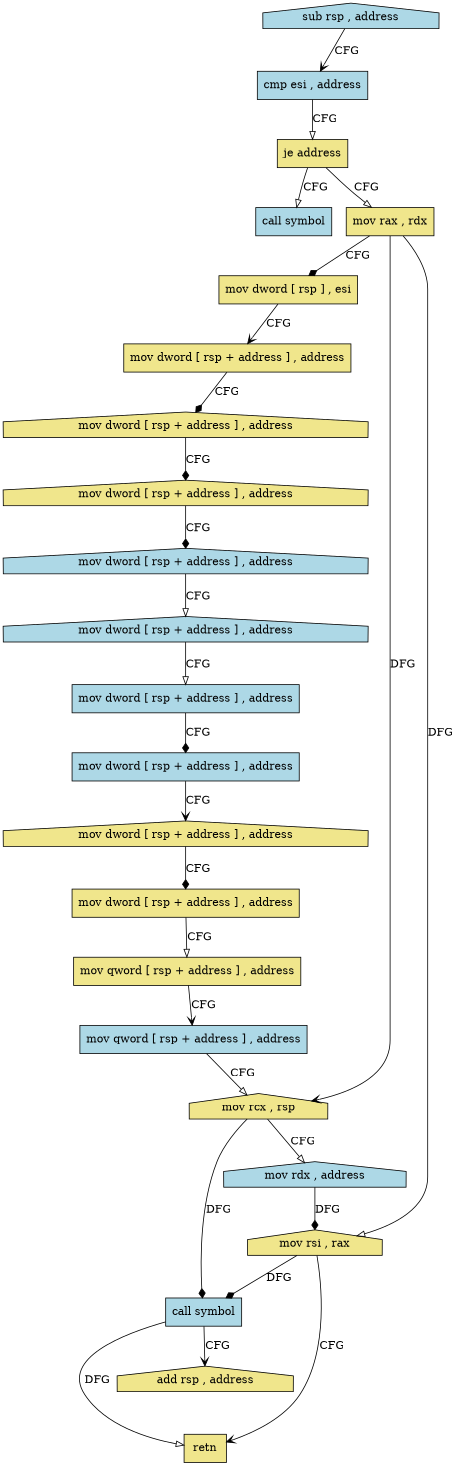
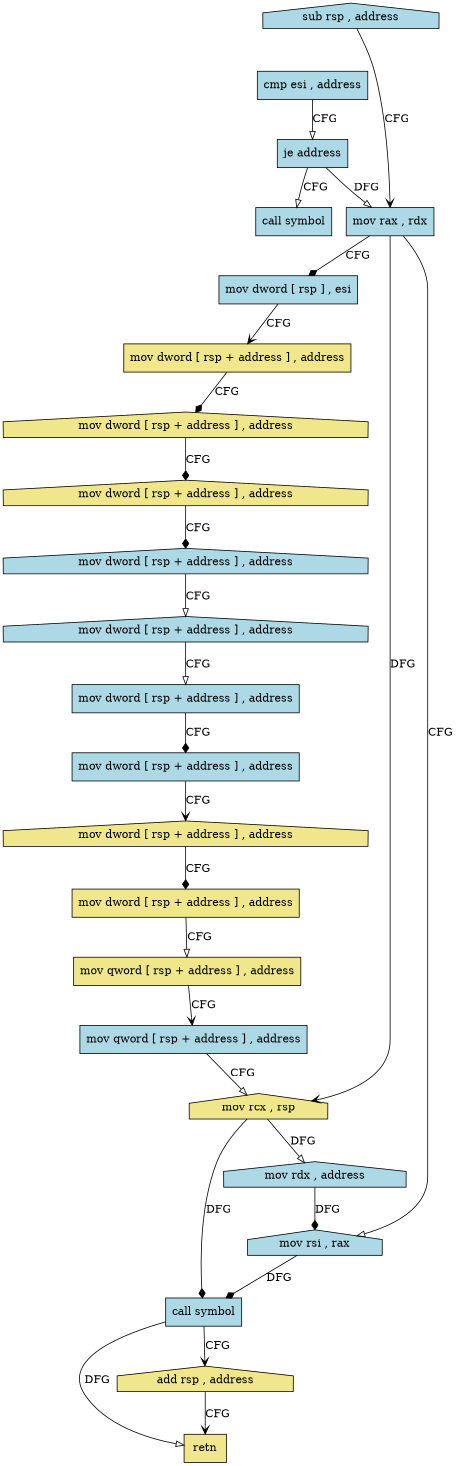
edge "sub rsp , address" -> "cmp esi , address": now "sub rsp , address" -> "mov rax , rdx"
node "je address": fillcolor khaki -> lightblue
edge "je address" -> "mov rax , rdx": label "CFG" -> "DFG"
node "mov rax , rdx": fillcolor khaki -> lightblue
node "mov dword [ rsp ] , esi": fillcolor khaki -> lightblue
edge "mov rax , rdx" -> "mov rsi , rax": label "DFG" -> "CFG"
edge "mov rcx , rsp" -> "mov rdx , address": label "CFG" -> "DFG"
node "mov rsi , rax": fillcolor khaki -> lightblue
edge "mov rsi , rax" -> "retn": now "add rsp , address" -> "retn"
